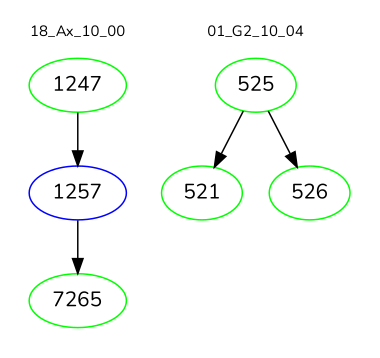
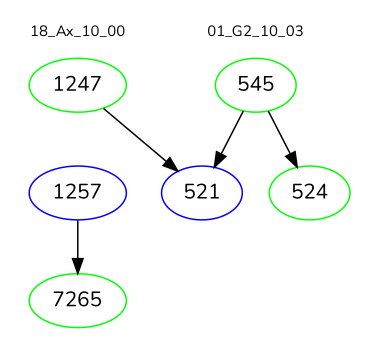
cluster "01_G2_10_04": label "01_G2_10_04" -> "01_G2_10_03"
node "525": label "525" -> "545"
edge "1247" -> "1257": now "1247" -> "521"
node "521": color green -> blue
node "526": label "526" -> "524"
